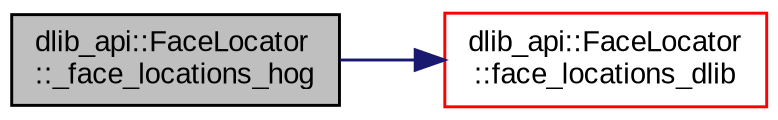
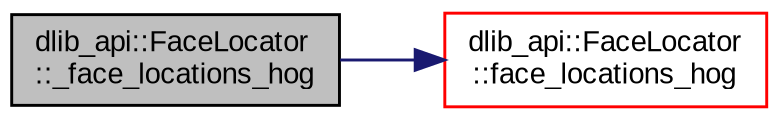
node "dlib_api::FaceLocator ::face_locations_dlib": label "dlib_api::FaceLocator ::face_locations_dlib" -> "dlib_api::FaceLocator ::face_locations_hog"
